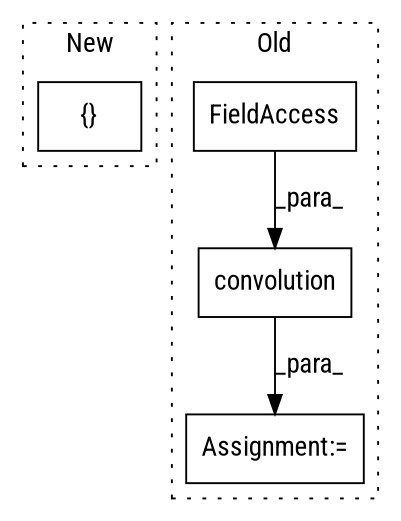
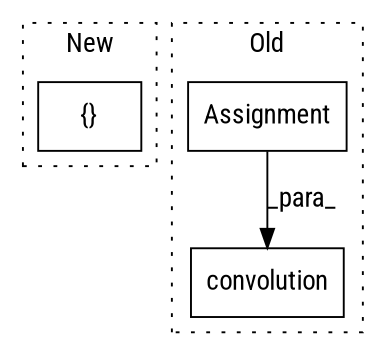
node "FieldAccess": label "FieldAccess" -> "Assignment"
node "Assignment:=": removed
